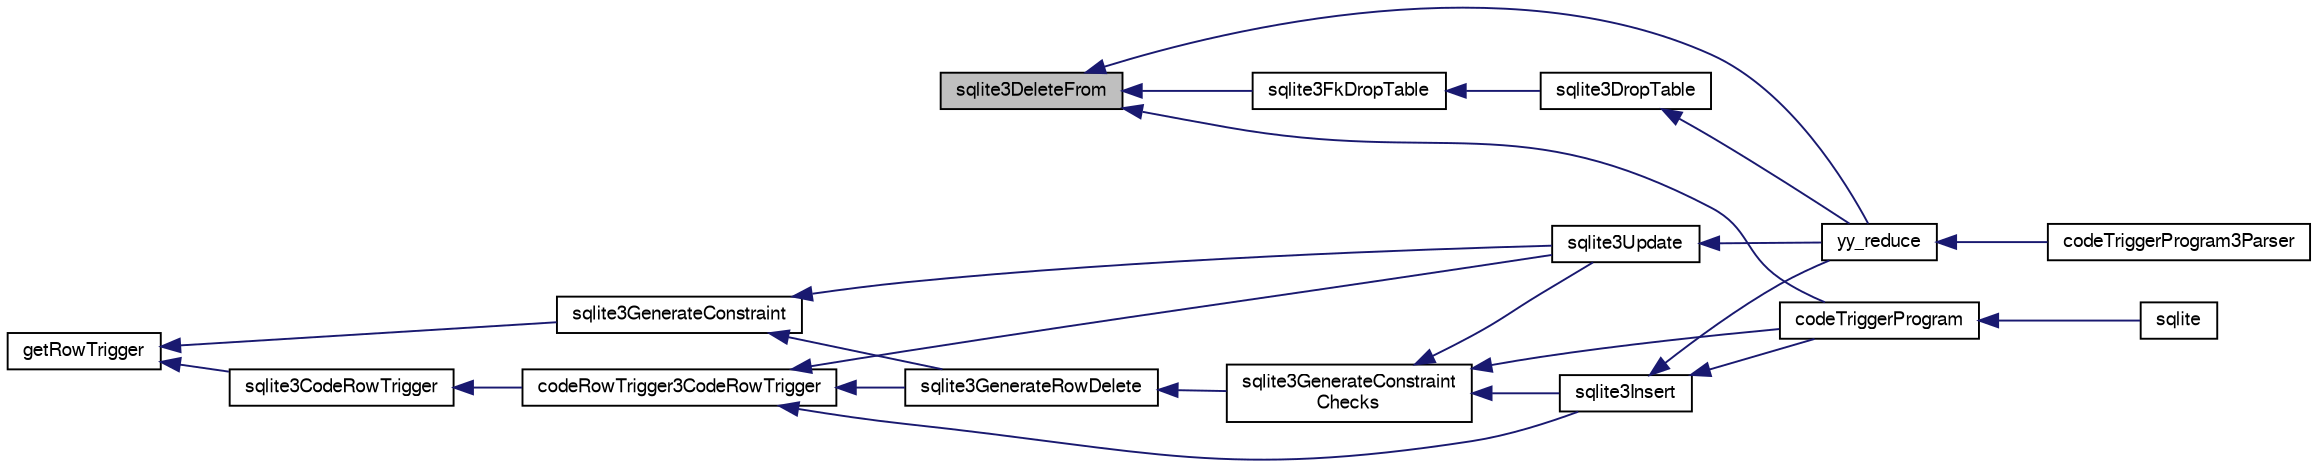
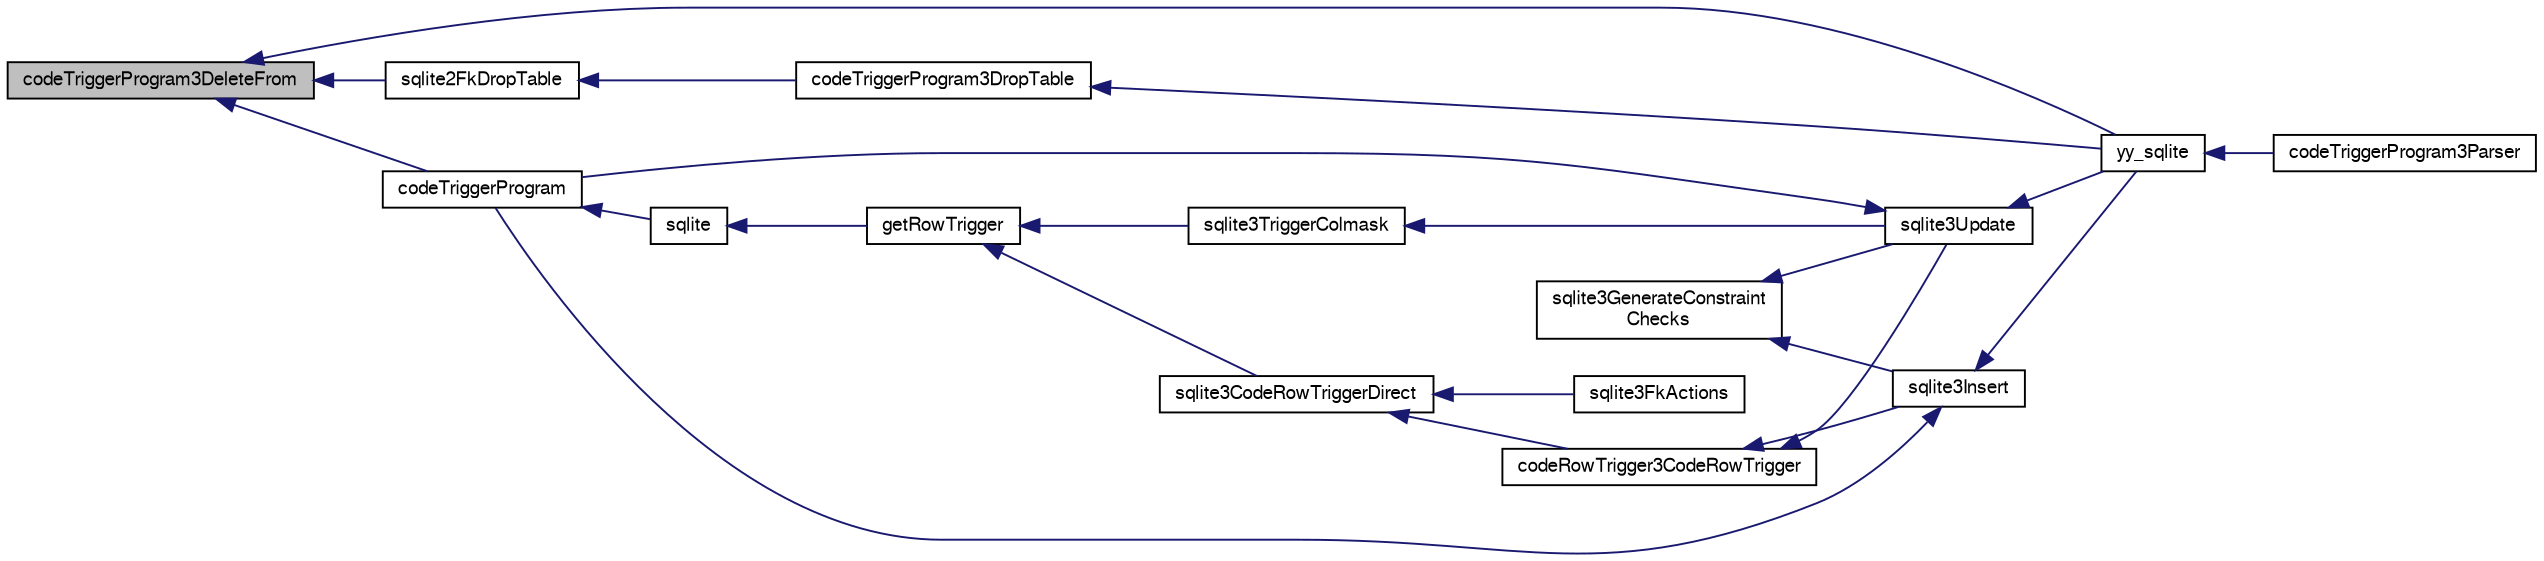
node "sqlite3DeleteFrom": label "sqlite3DeleteFrom" -> "codeTriggerProgram3DeleteFrom"
node "sqlite3FkDropTable": label "sqlite3FkDropTable" -> "sqlite2FkDropTable"
node "sqlite3DropTable": label "sqlite3DropTable" -> "codeTriggerProgram3DropTable"
edge "getRowTrigger" -> "sqlite": added
node "yy_reduce": label "yy_reduce" -> "yy_sqlite"
node "sqlite3GenerateConstraint": label "sqlite3GenerateConstraint" -> "sqlite3TriggerColmask"
edge "codeTriggerProgram" -> "sqlite3GenerateConstraint Checks": now "codeTriggerProgram" -> "sqlite3Update"
node "sqlite3CodeRowTrigger": label "sqlite3CodeRowTrigger" -> "sqlite3CodeRowTriggerDirect"
node "sqlite3GenerateRowDelete": removed
node "sqlite3FkActions": added
